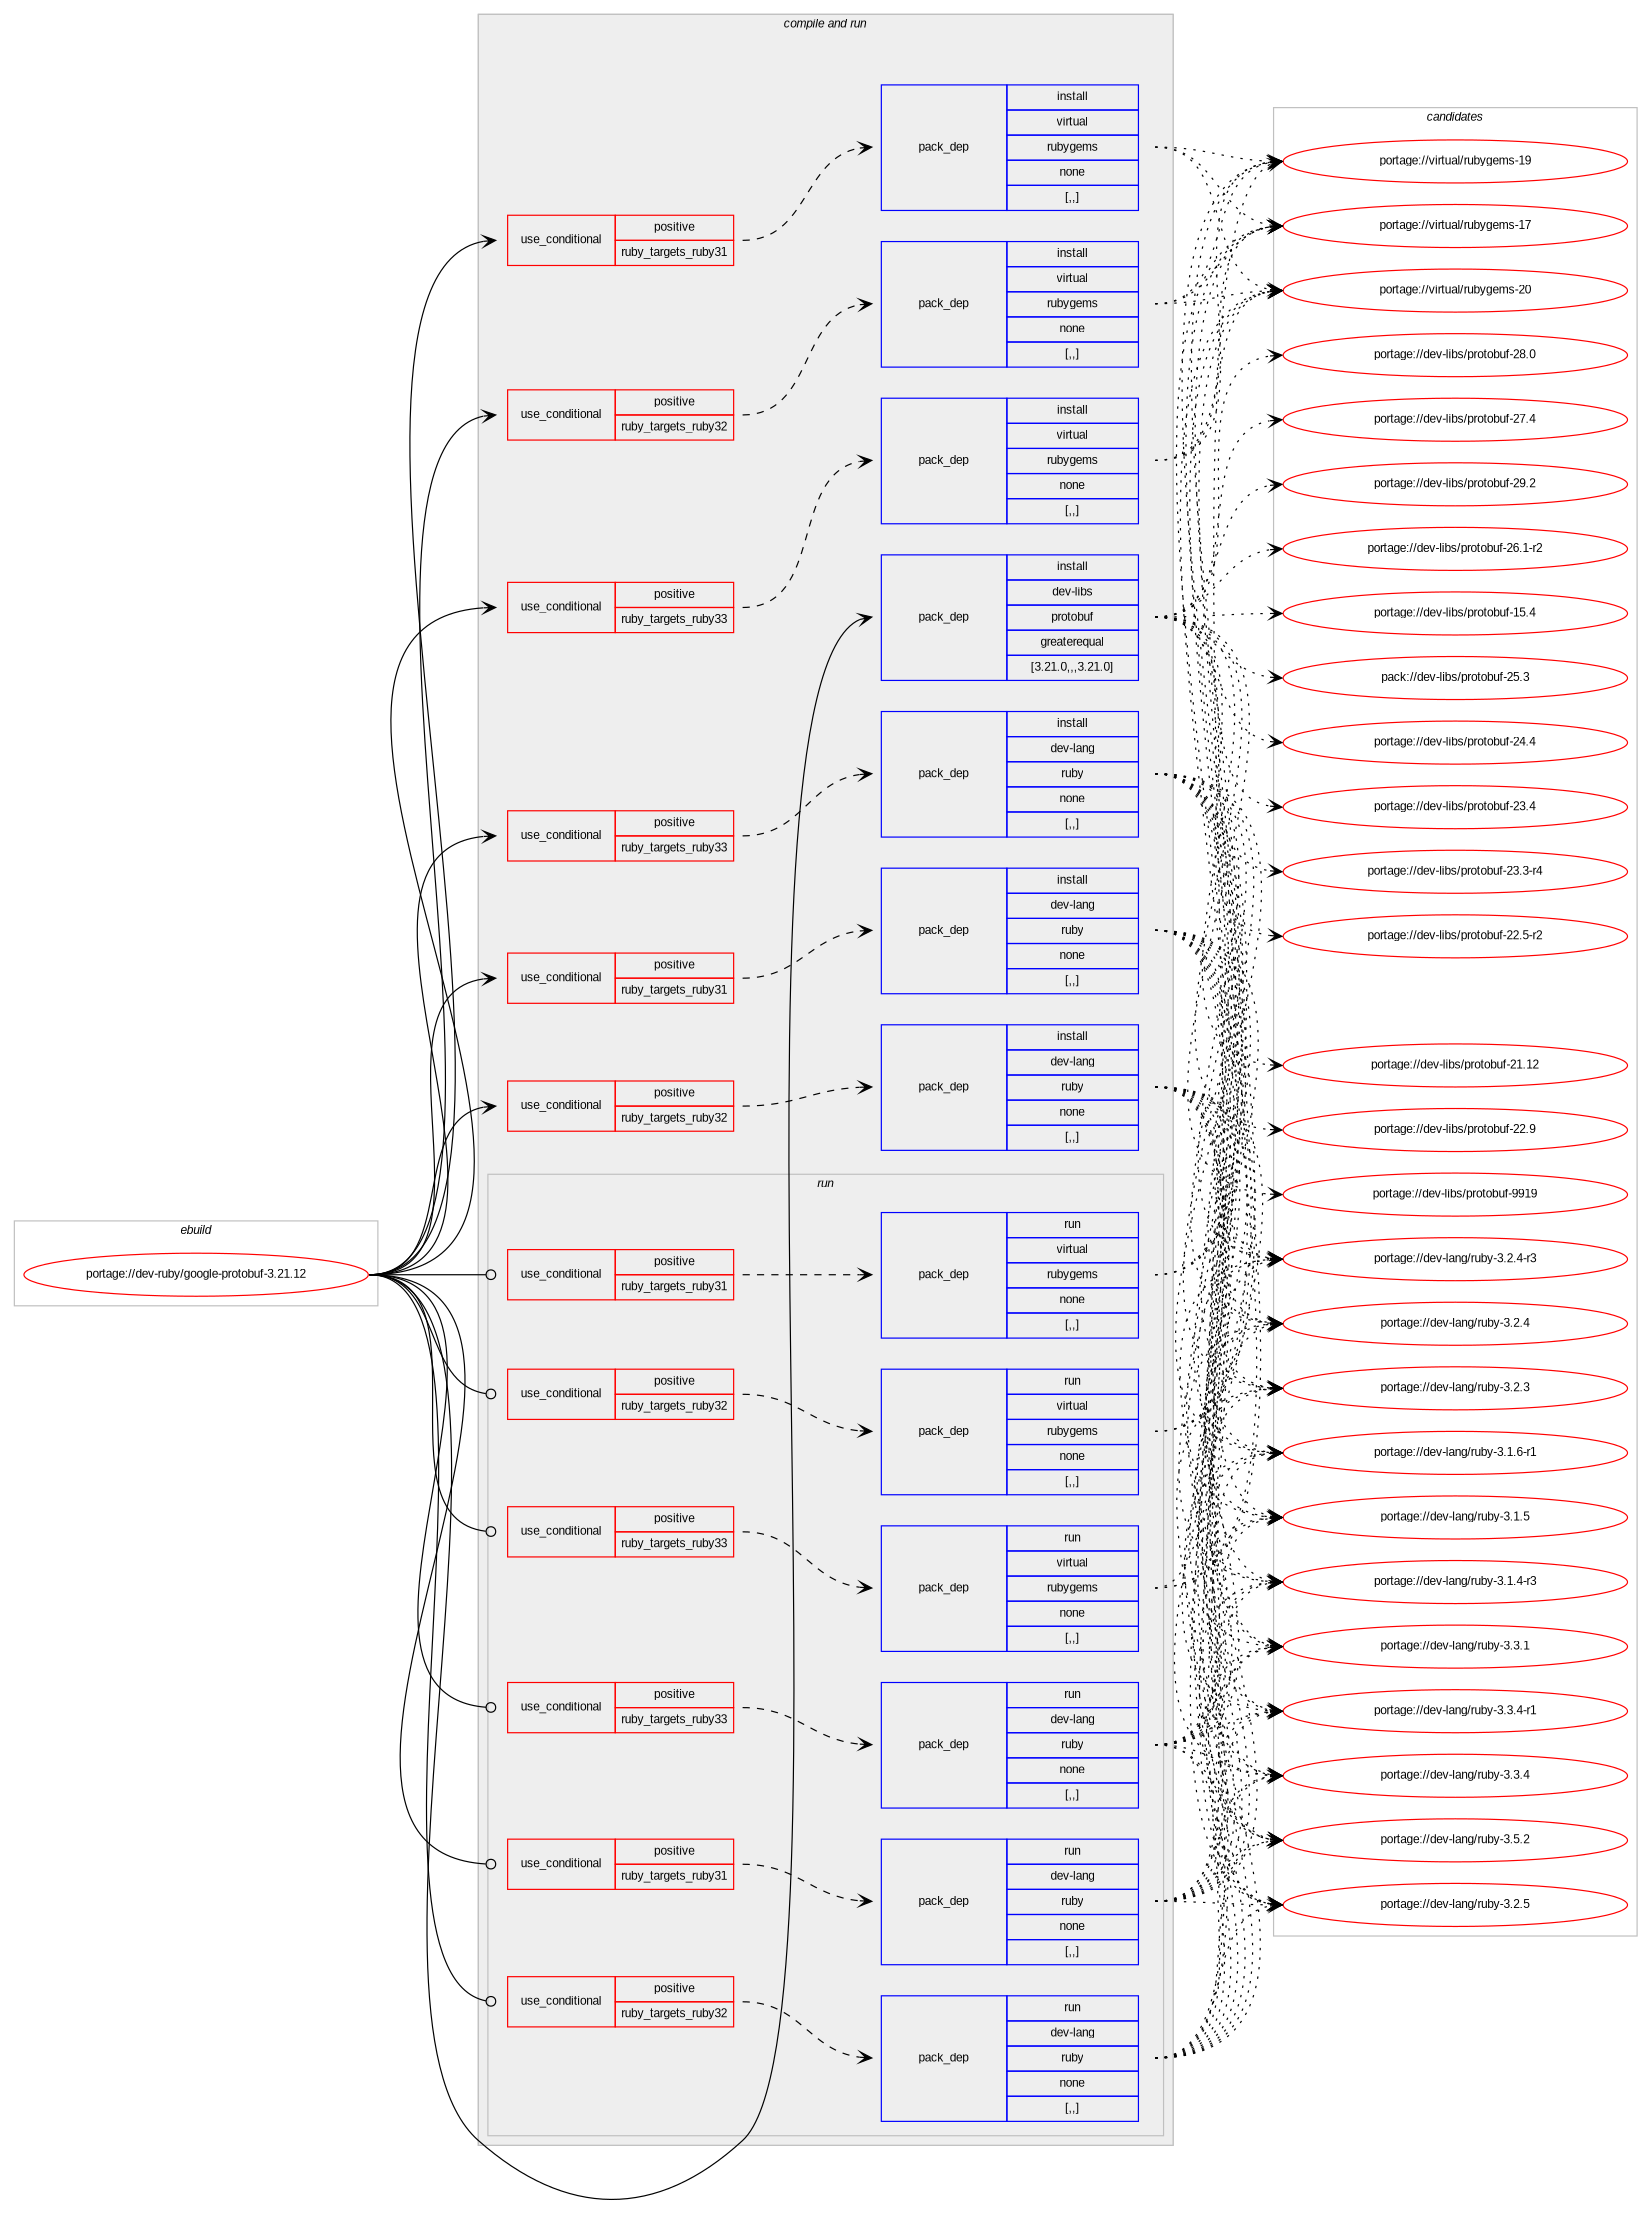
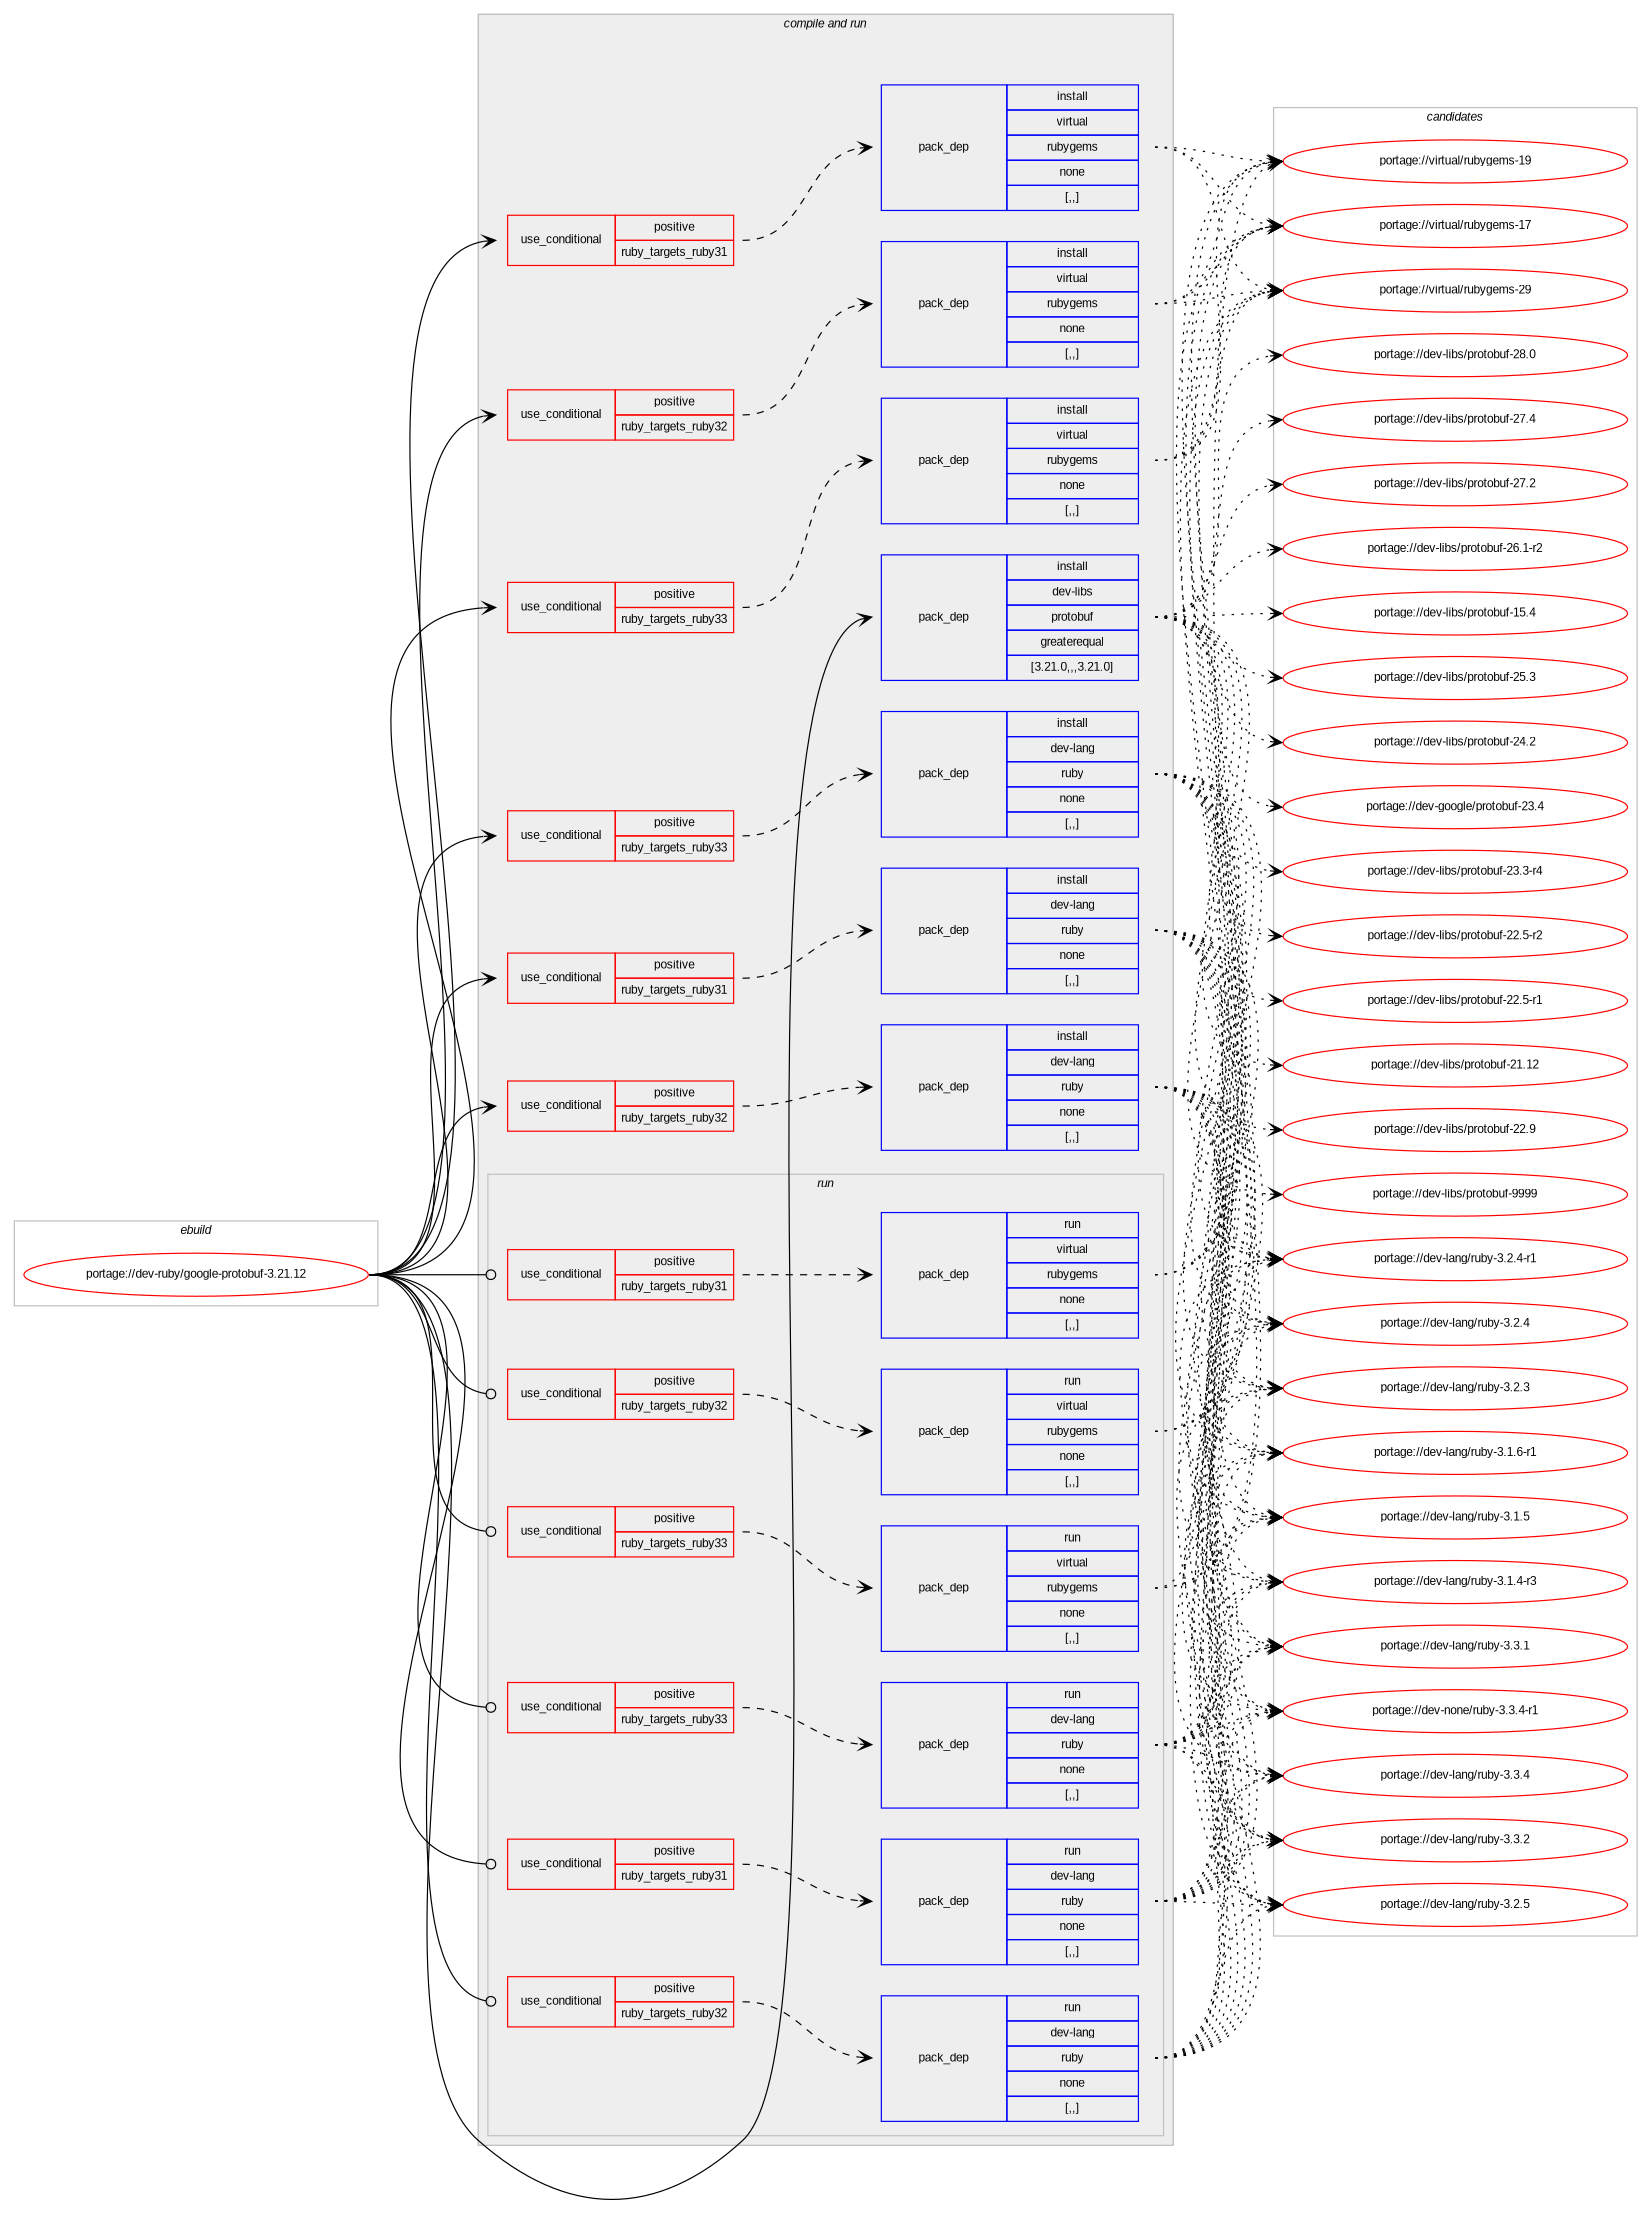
node "portage://virtual/rubygems-20": label "portage://virtual/rubygems-20" -> "portage://virtual/rubygems-29"
node "portage://dev-libs/protobuf-29.2": label "portage://dev-libs/protobuf-29.2" -> "portage://dev-libs/protobuf-27.2"
node "pack://dev-libs/protobuf-25.3": label "pack://dev-libs/protobuf-25.3" -> "portage://dev-libs/protobuf-25.3"
node "portage://dev-libs/protobuf-24.4": label "portage://dev-libs/protobuf-24.4" -> "portage://dev-libs/protobuf-24.2"
node "portage://dev-libs/protobuf-23.4": label "portage://dev-libs/protobuf-23.4" -> "portage://dev-google/protobuf-23.4"
node "portage://dev-libs/protobuf-22.5-r1": added
node "portage://dev-libs/protobuf-9919": label "portage://dev-libs/protobuf-9919" -> "portage://dev-libs/protobuf-9999"
node "portage://dev-lang/ruby-3.2.4-r3": label "portage://dev-lang/ruby-3.2.4-r3" -> "portage://dev-lang/ruby-3.2.4-r1"
node "portage://dev-lang/ruby-3.3.4-r1": label "portage://dev-lang/ruby-3.3.4-r1" -> "portage://dev-none/ruby-3.3.4-r1"
node "portage://dev-lang/ruby-3.5.2": label "portage://dev-lang/ruby-3.5.2" -> "portage://dev-lang/ruby-3.3.2"
